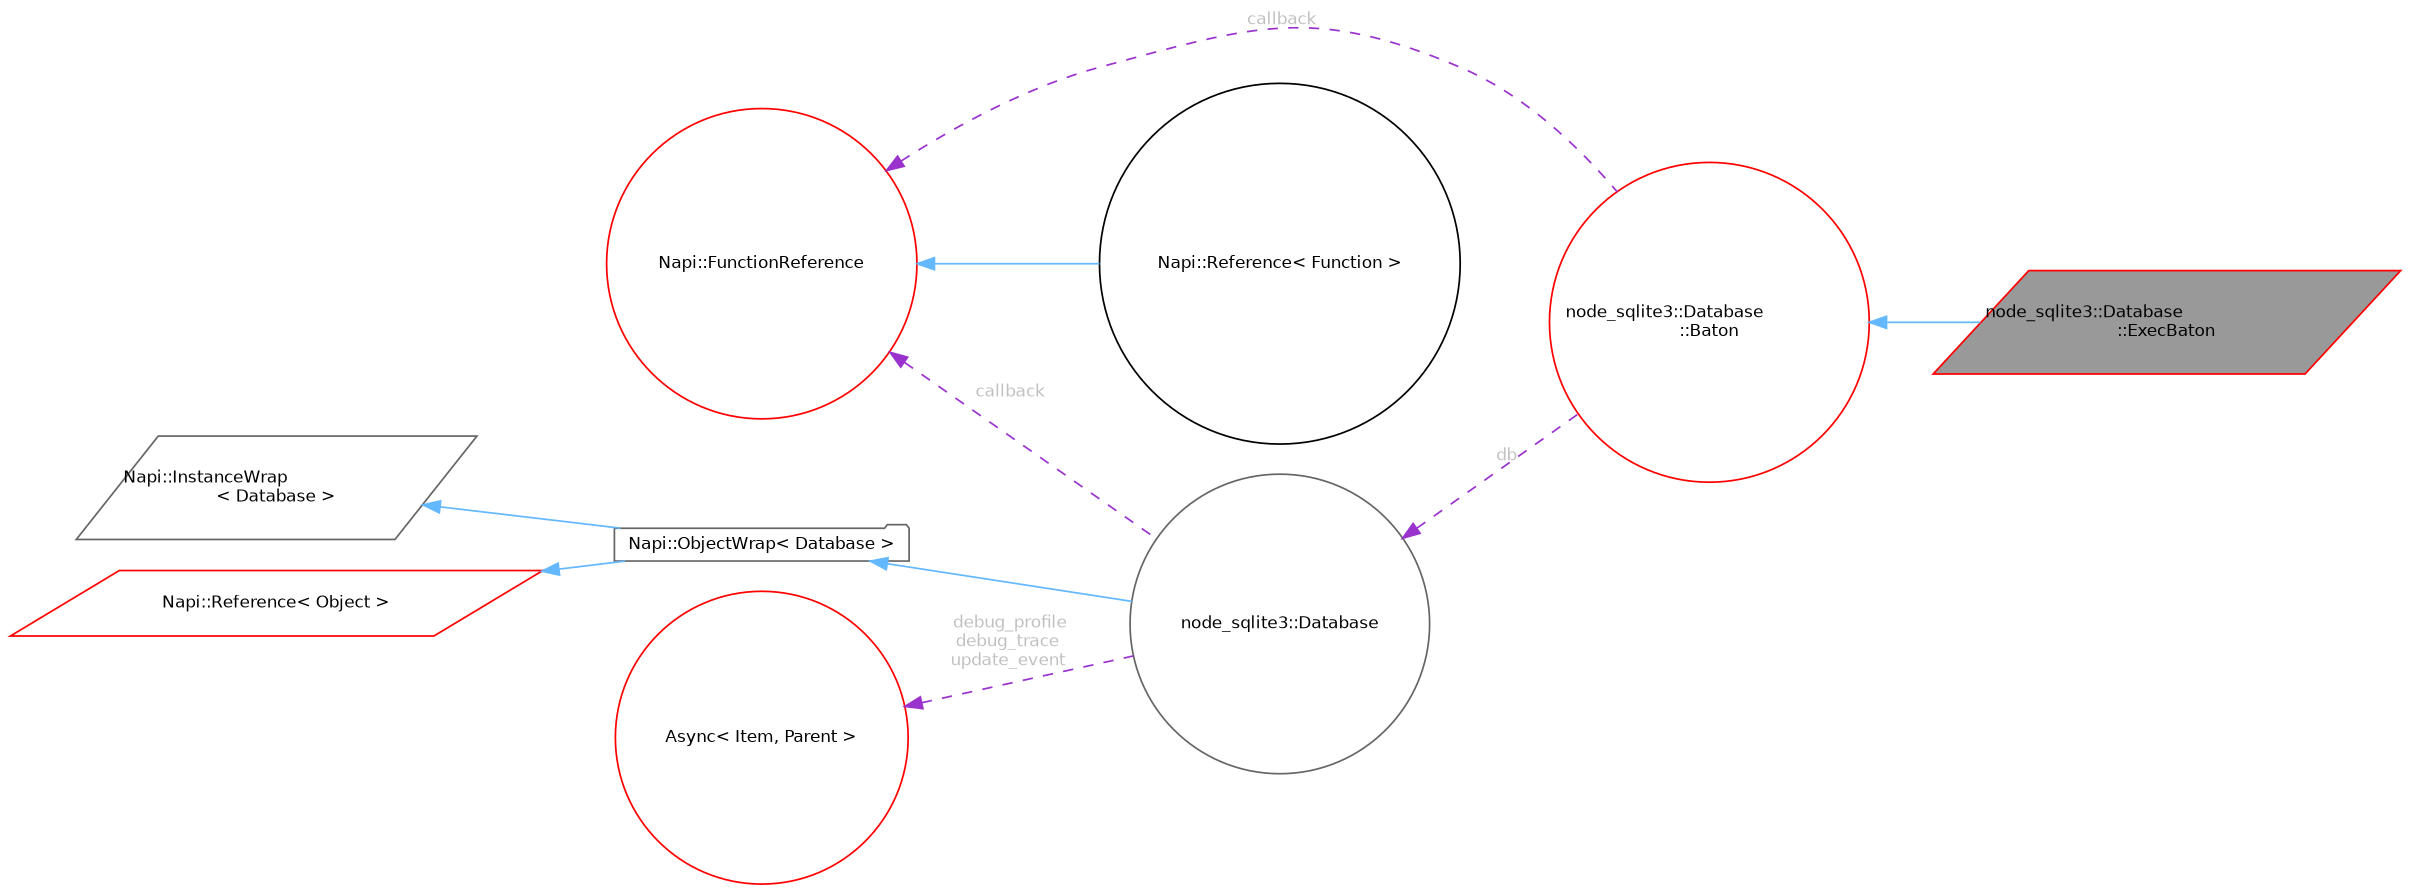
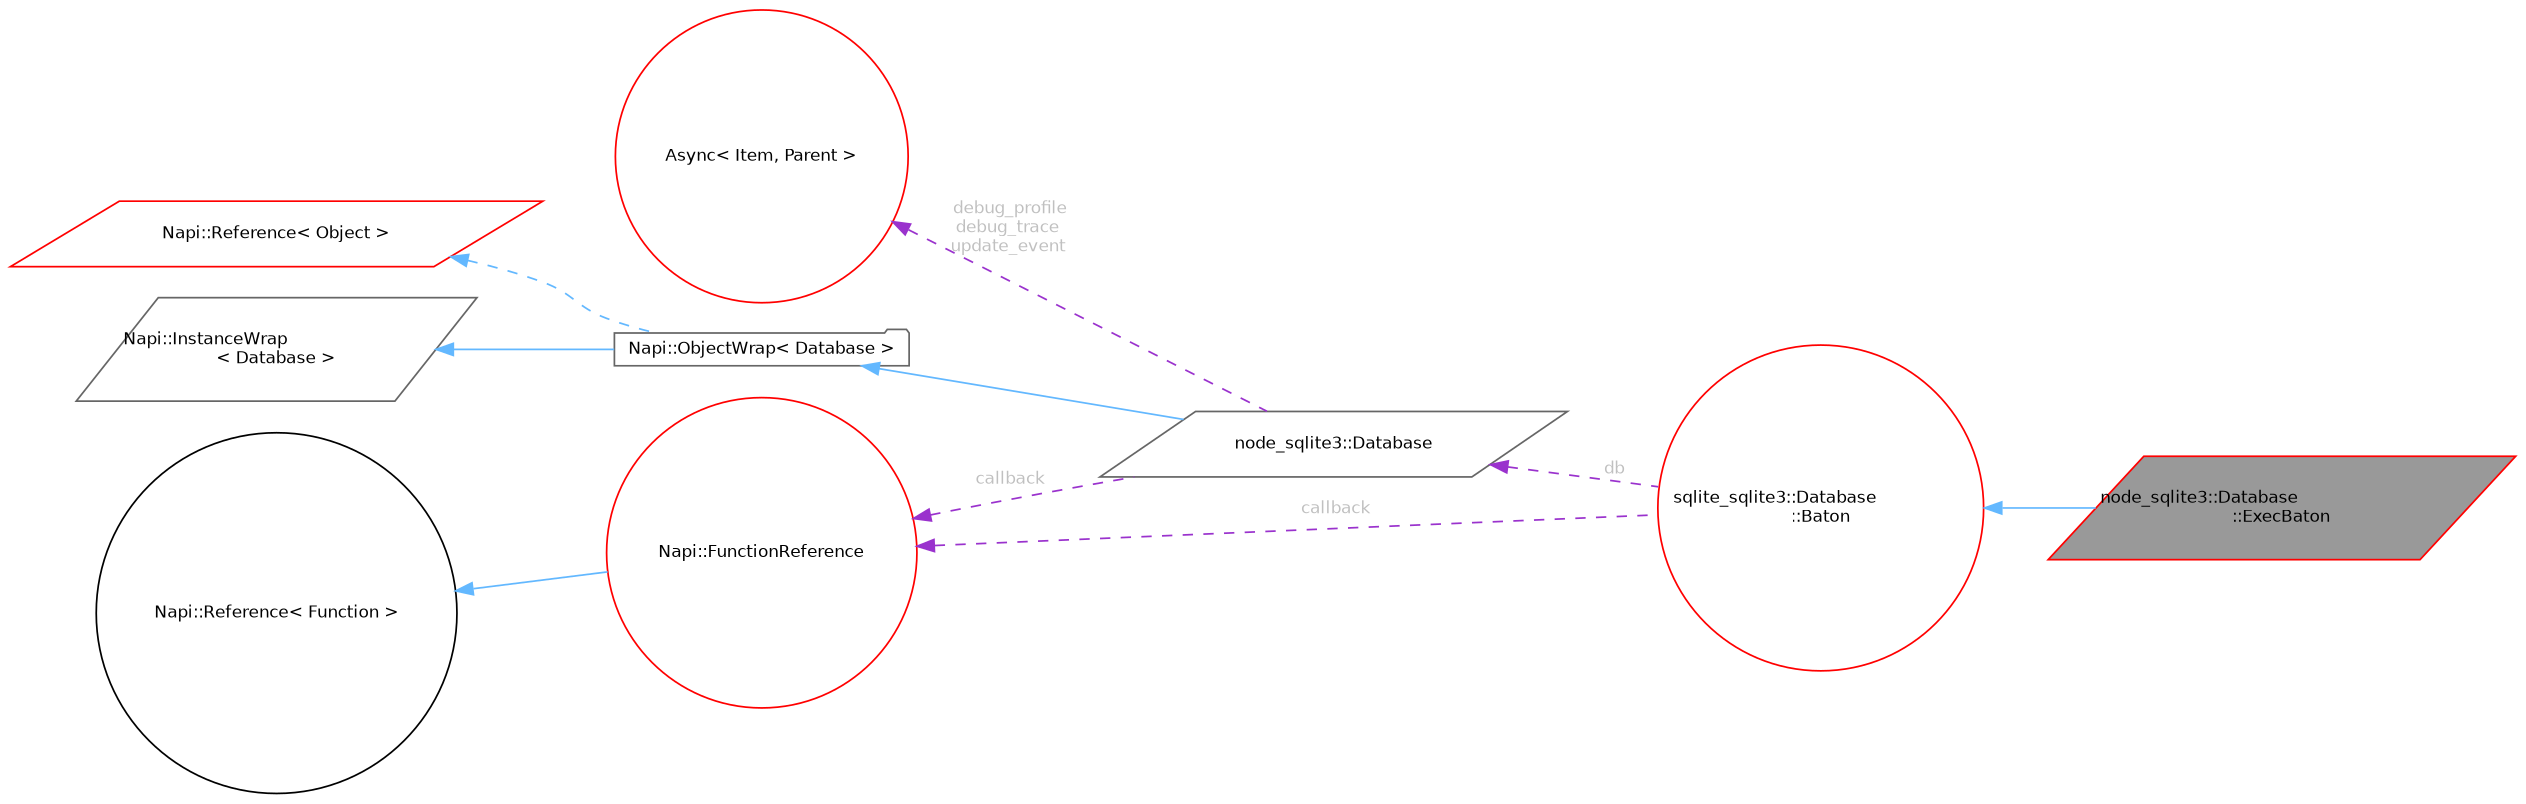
edge "Napi::Reference< Function >" -> "Napi::FunctionReference": reversed
node "node_sqlite3::Database ::Baton": label "node_sqlite3::Database ::Baton" -> "sqlite_sqlite3::Database ::Baton"
edge "Napi::ObjectWrap< Database >" -> "Napi::Reference< Object >": style solid -> dashed
node "node_sqlite3::Database": shape circle -> parallelogram
